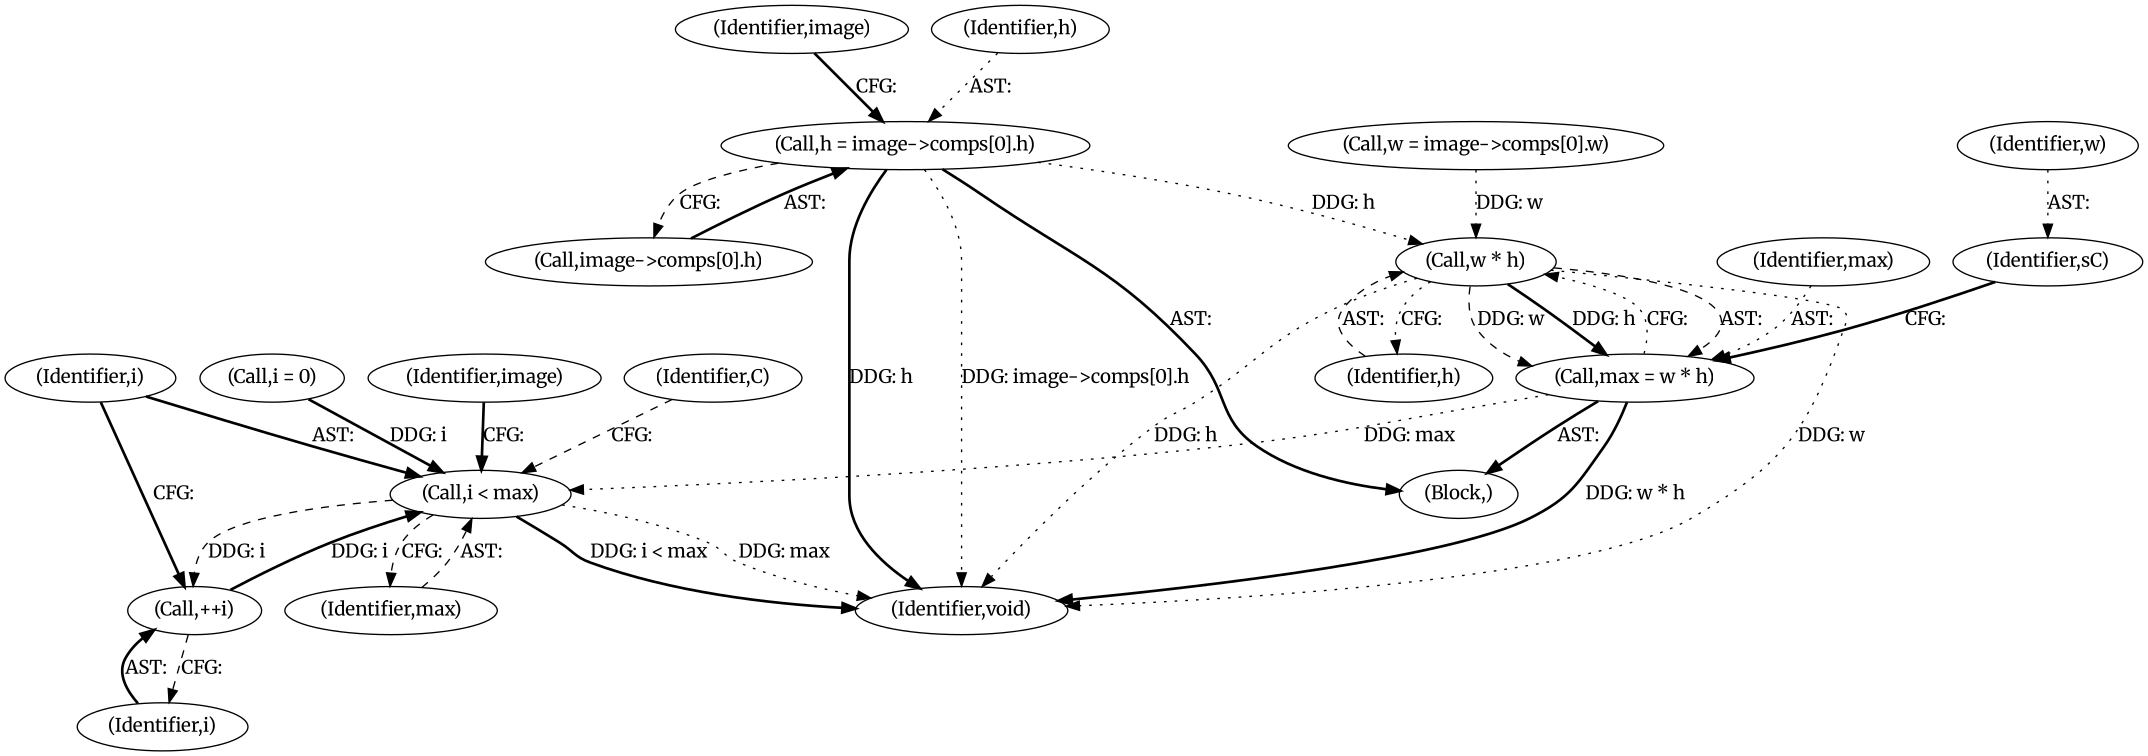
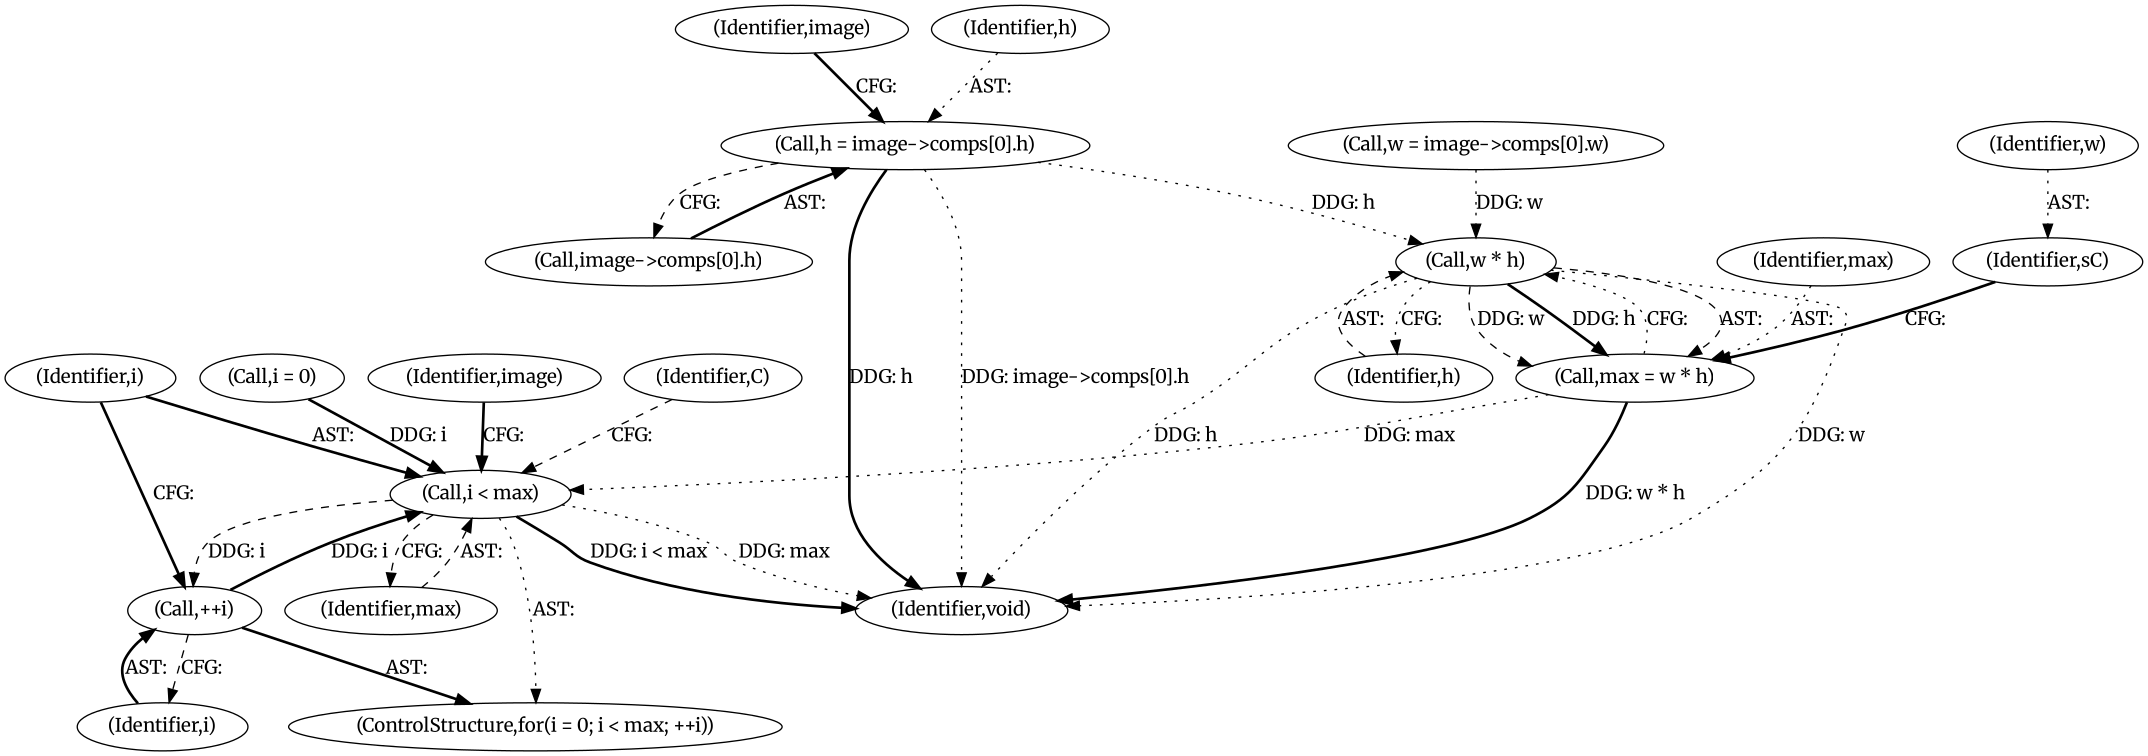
node "(Block,)": removed
node "(ControlStructure,for(i = 0; i < max; ++i))": added
